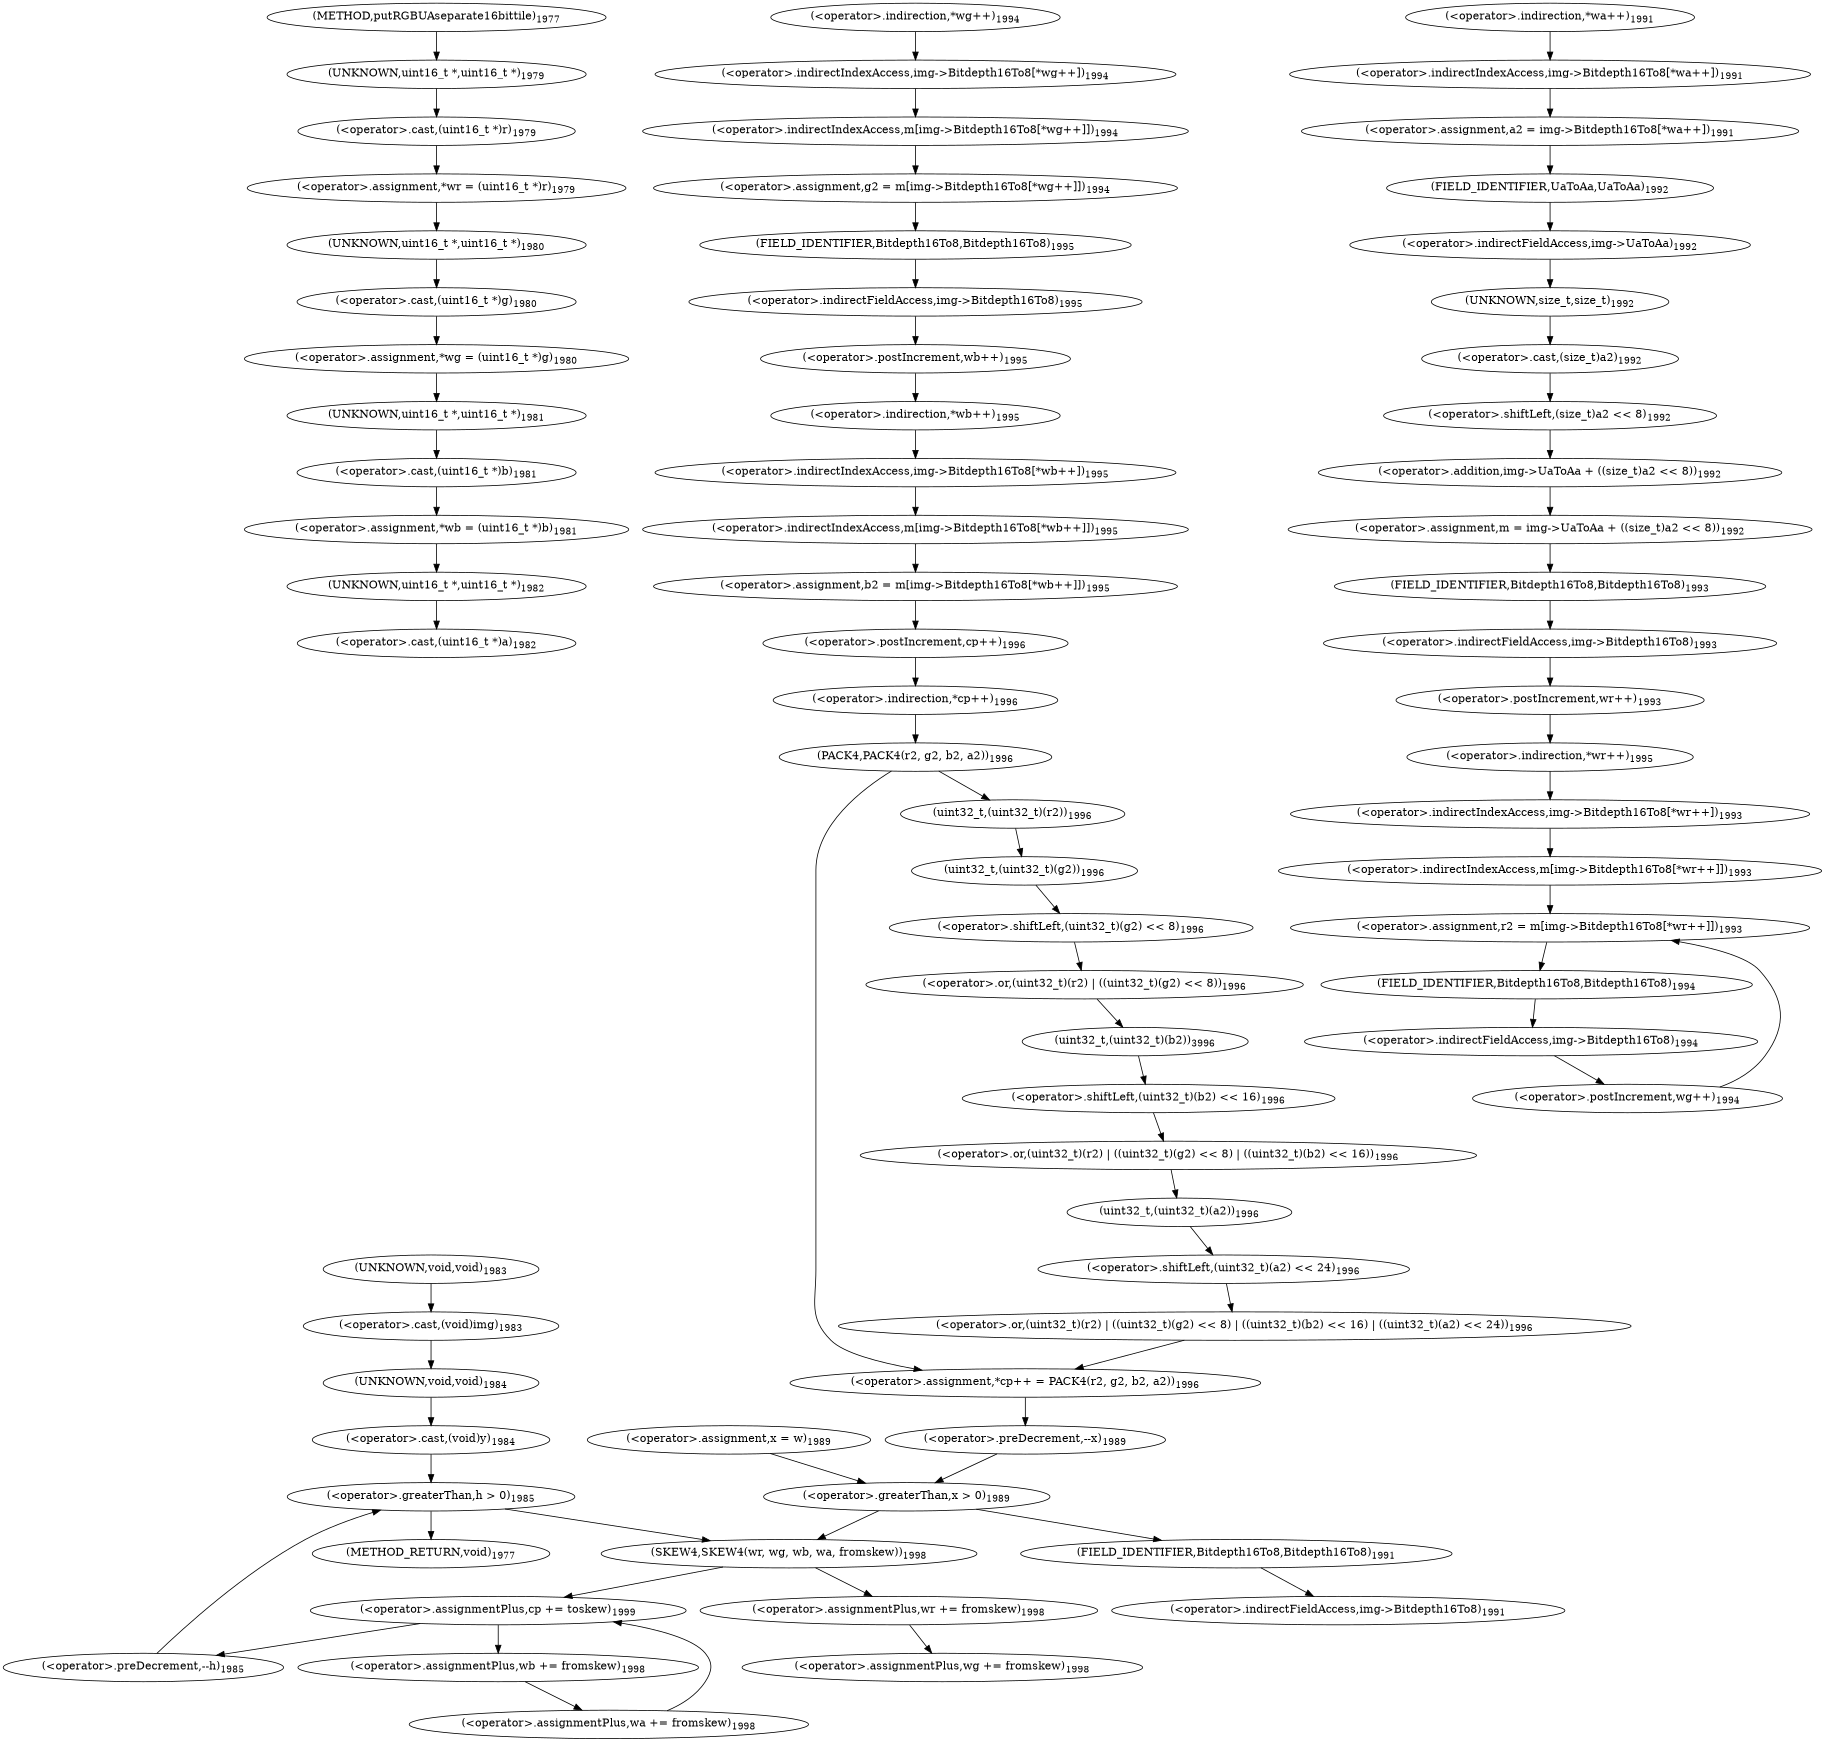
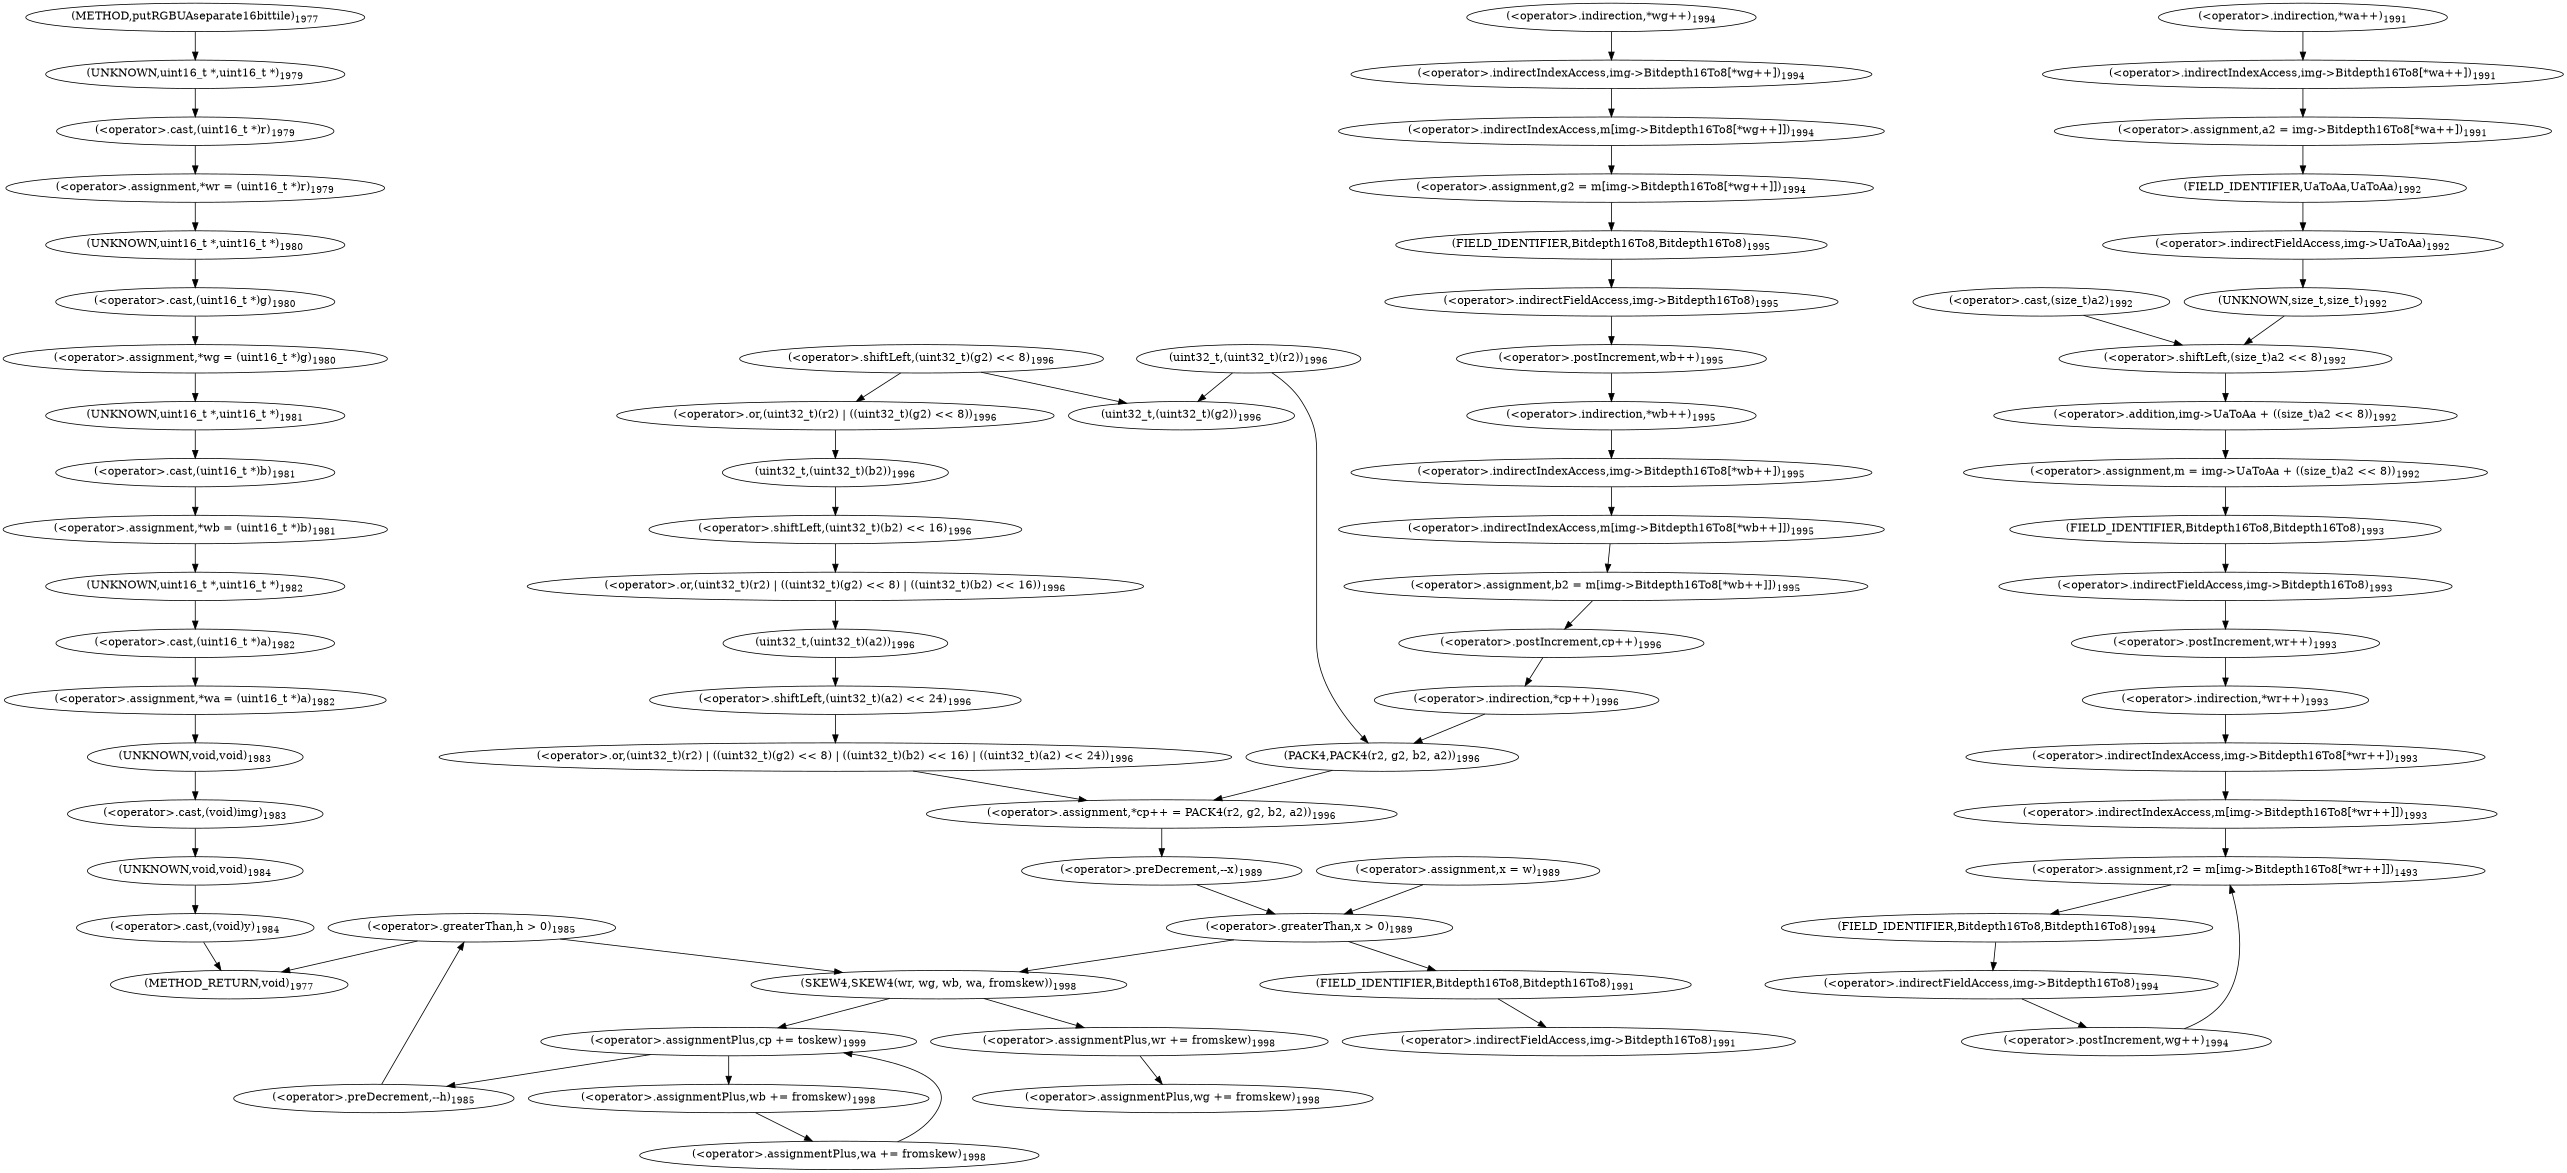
edge "(UNKNOWN,size_t,size_t)" -> "(<operator>.cast,(size_t)a2)": now "(UNKNOWN,size_t,size_t)" -> "(<operator>.shiftLeft,(size_t)a2 << 8)"
node "(<operator>.assignment,*wa = (uint16_t *)a)": added
node "(<operator>.indirection,*wr++)": text "1995" -> "1993"
edge "(PACK4,PACK4(r2, g2, b2, a2))" -> "(uint32_t,(uint32_t)(r2))": reversed
edge "(uint32_t,(uint32_t)(g2))" -> "(<operator>.shiftLeft,(uint32_t)(g2) << 8)": reversed
node "(<operator>.assignment,r2 = m[img->Bitdepth16To8[*wr++]])": text "1993" -> "1493"
node "(uint32_t,(uint32_t)(b2))": text "3996" -> "1996"
edge "(<operator>.cast,(void)y)" -> "(<operator>.greaterThan,h > 0)": now "(<operator>.cast,(void)y)" -> "(METHOD_RETURN,void)"
